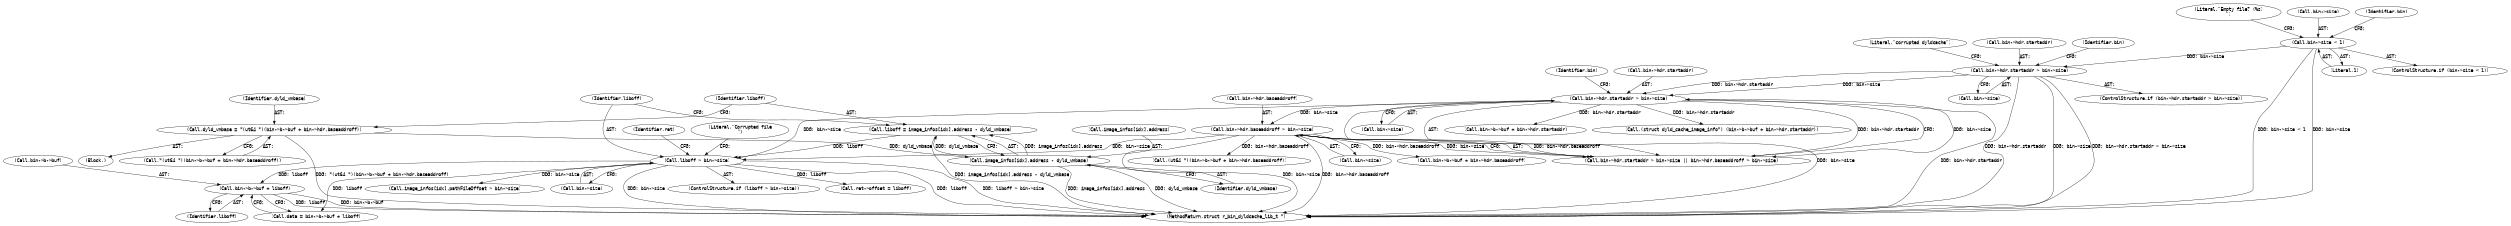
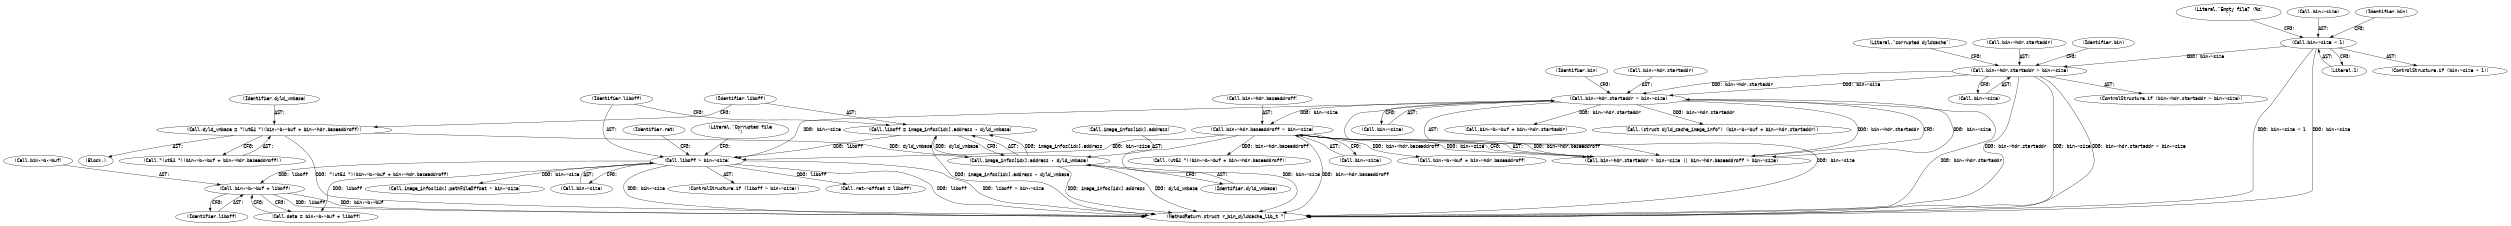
edge "(Call,bin->size < 1)" -> "(Literal,1)": label "AST: " -> "CFG: "
